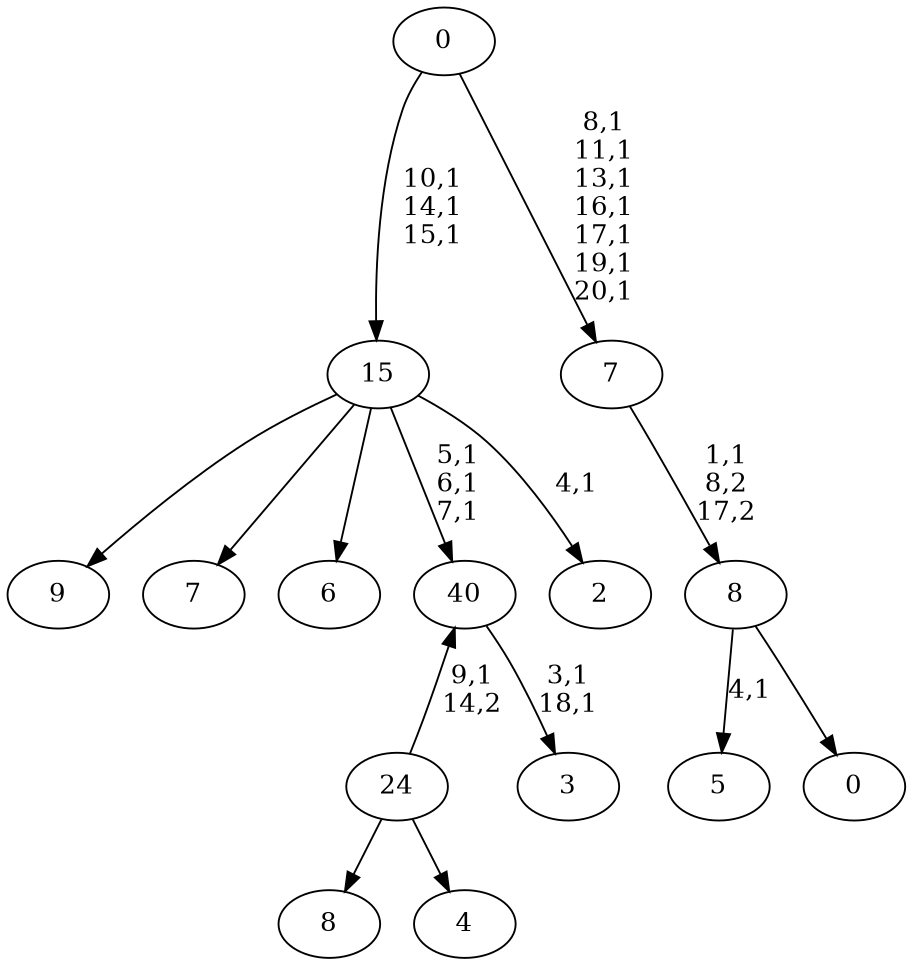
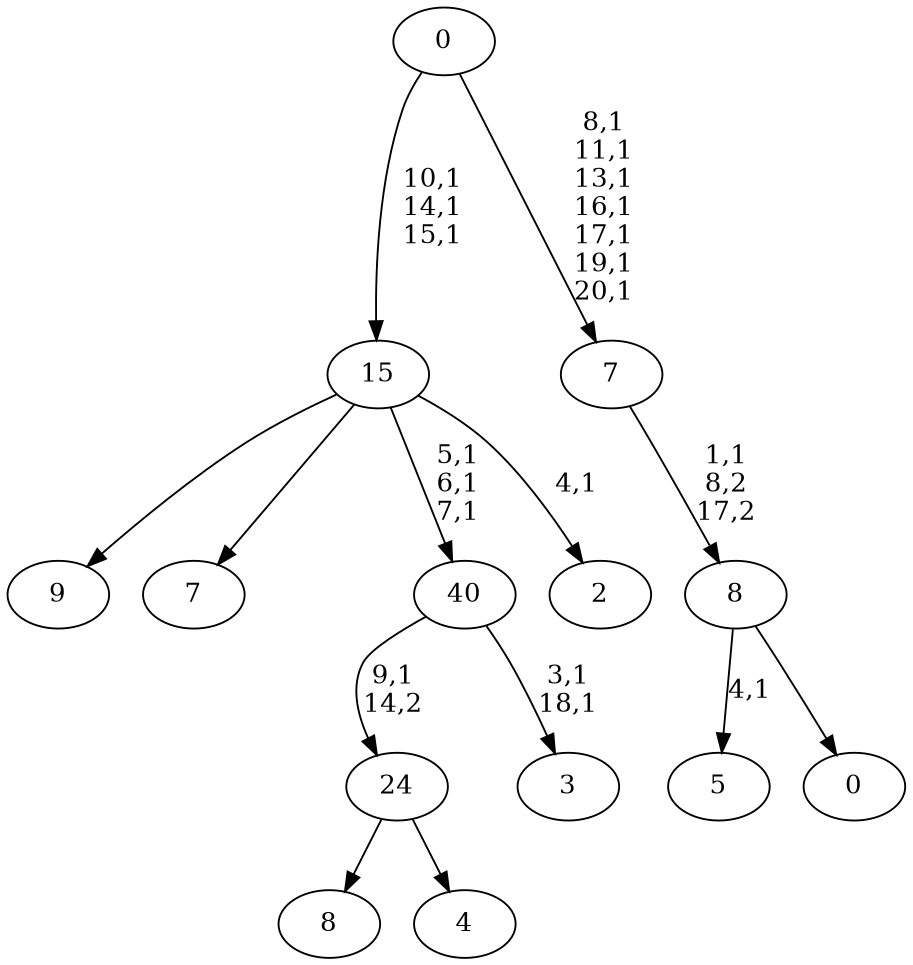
node "6": removed
edge "24" -> "40": reversed
